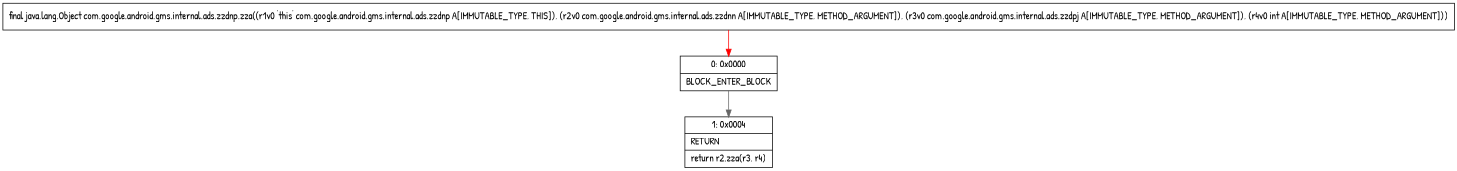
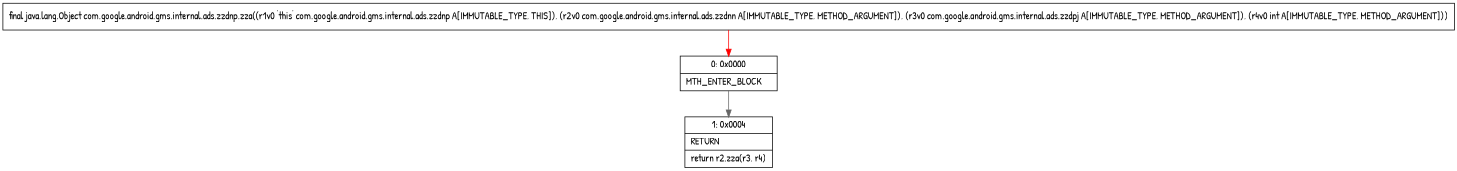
node "0: 0x0000": text "BLOCK_ENTER_BLOCK" -> "MTH_ENTER_BLOCK"
